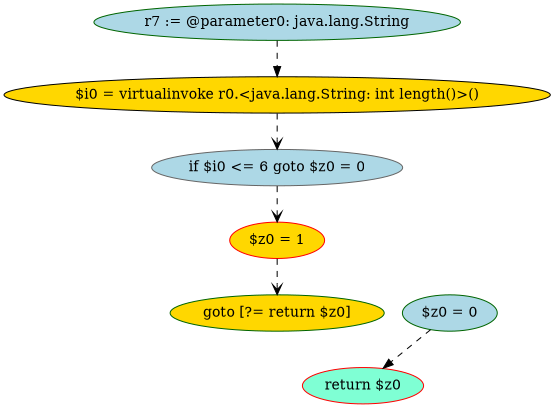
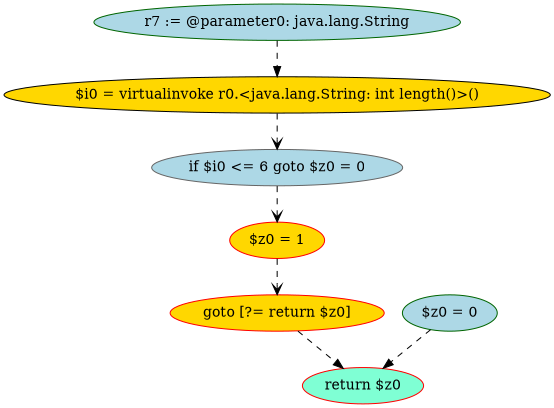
node "goto [?= return $z0]": color darkgreen -> red
edge "goto [?= return $z0]" -> "return $z0": added
